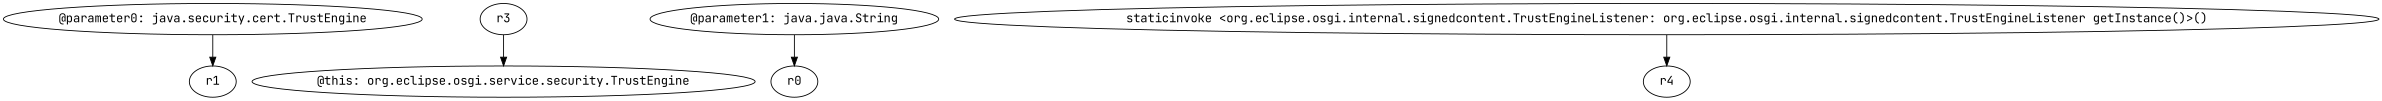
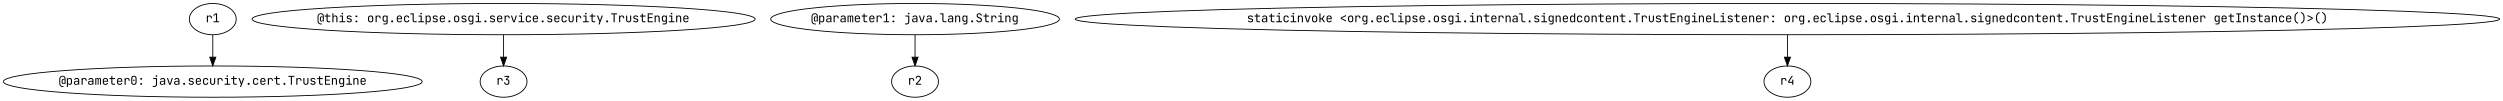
node "@parameter1: java.java.String": label "@parameter1: java.java.String" -> "@parameter1: java.lang.String"
edge "@parameter0: java.security.cert.TrustEngine" -> "r1": reversed
edge "r3" -> "@this: org.eclipse.osgi.service.security.TrustEngine": reversed
node "r0": label "r0" -> "r2"
